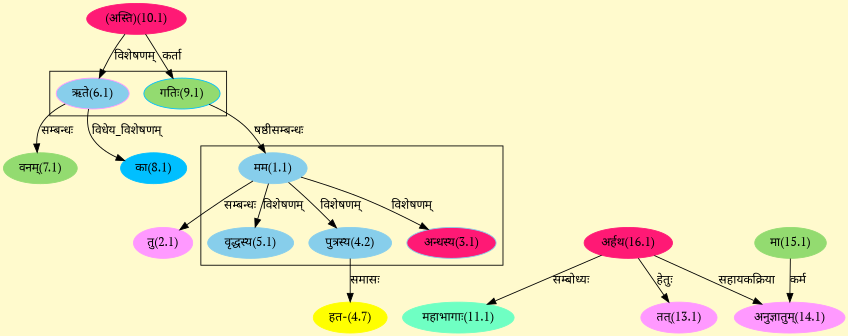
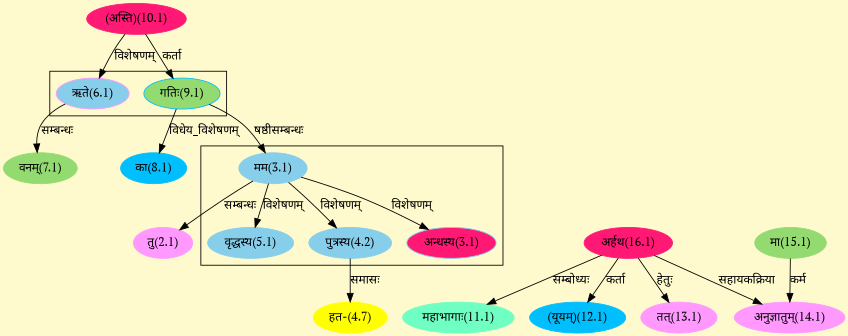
edge "ऋते(6.1)" -> "का(8.1)": now "गतिः(9.1)" -> "का(8.1)"
node "मम(1.1)": label "मम(1.1)" -> "मम(3.1)"
node "(यूयम्)(12.1)": added
